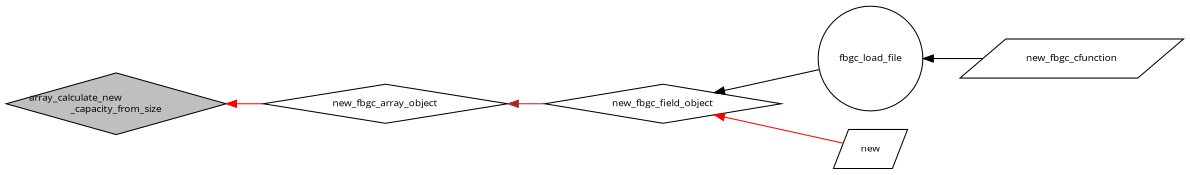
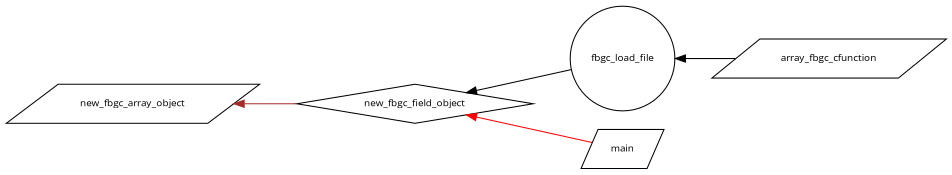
node "new_fbgc_cfunction": label "new_fbgc_cfunction" -> "array_fbgc_cfunction"
node "array_calculate_new _capacity_from_size": removed
node "new_fbgc_array_object": shape diamond -> parallelogram
node "new": label "new" -> "main"
